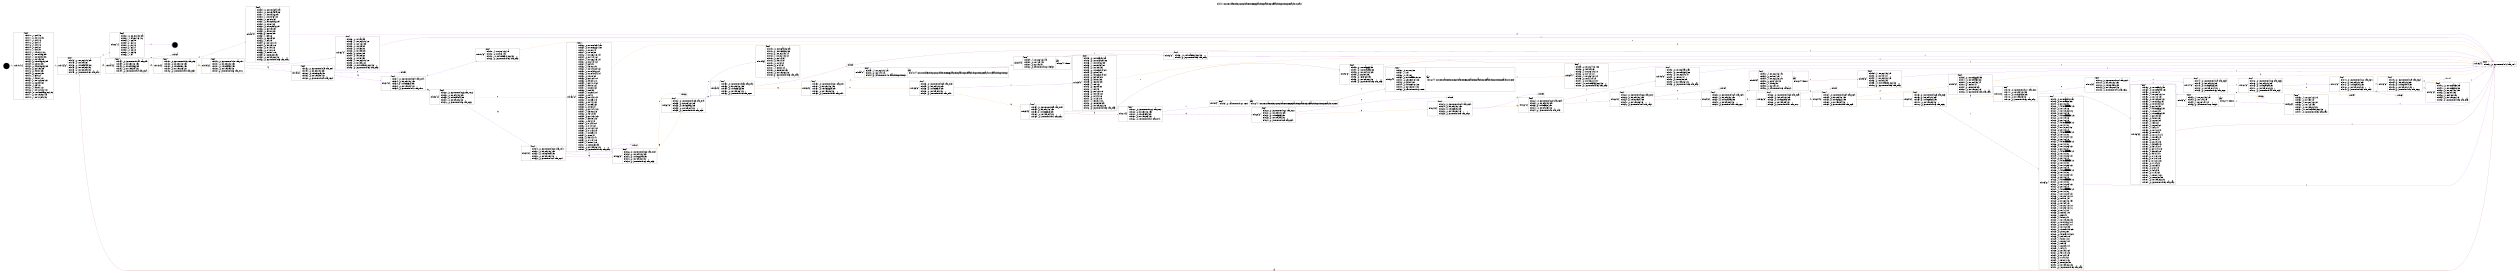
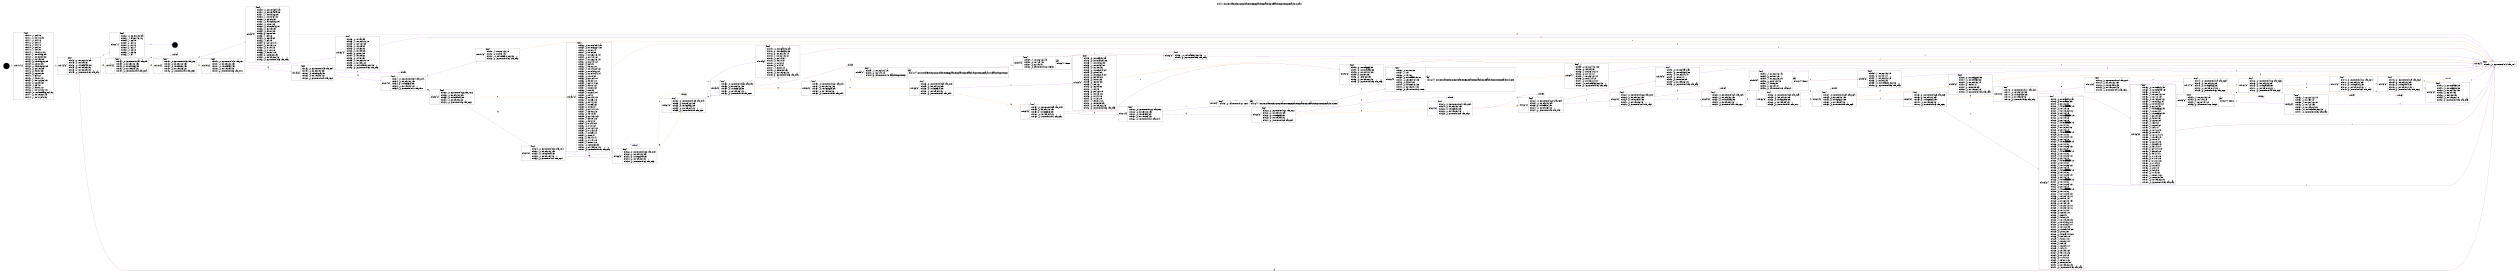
edge "0x401cfe" -> "0x401eb3 [5]": now "0x4017be [53]" -> "0x401eb3 [5]"
